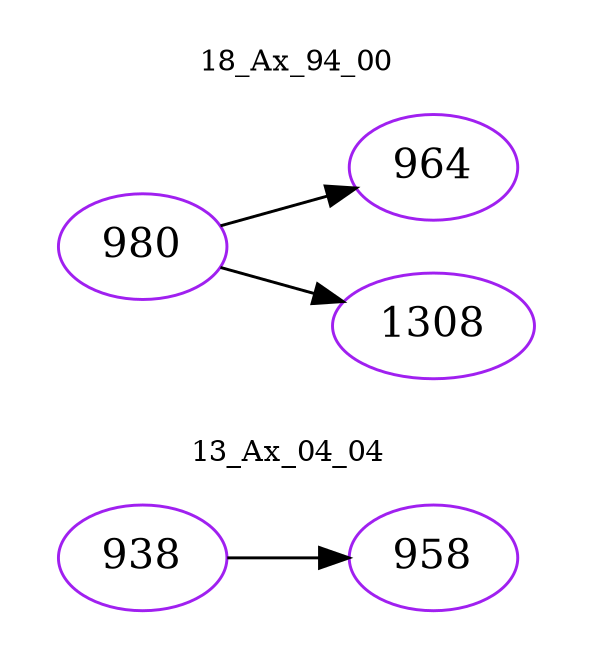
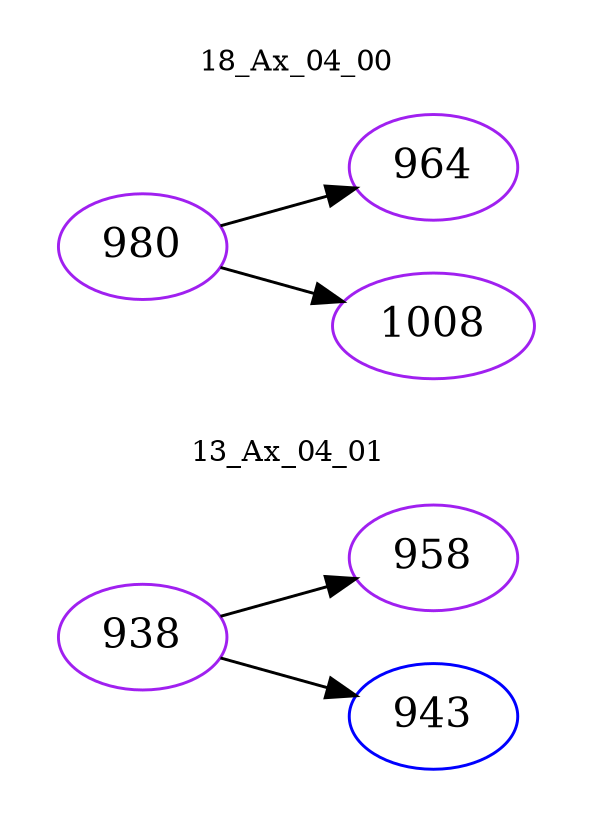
cluster "18_Ax_94_00": label "18_Ax_94_00" -> "18_Ax_04_00"
node "1308": label "1308" -> "1008"
cluster "13_Ax_04_04": label "13_Ax_04_04" -> "13_Ax_04_01"
node "943": added
